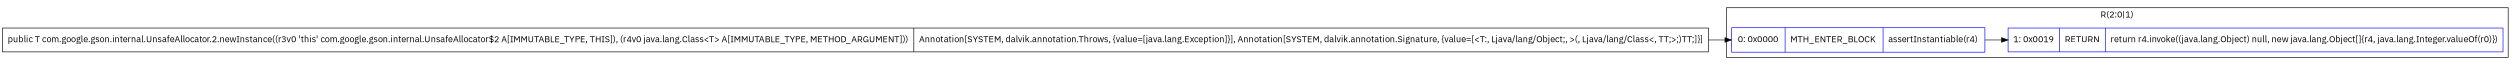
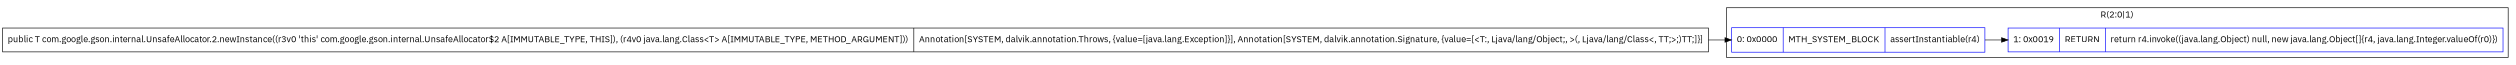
node "0: 0x0000": text "MTH_ENTER_BLOCK" -> "MTH_SYSTEM_BLOCK"
